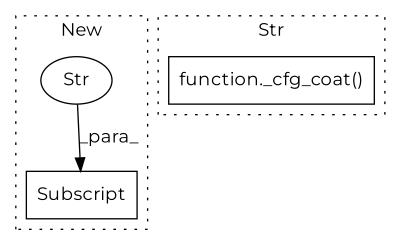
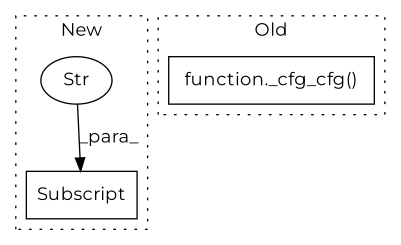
cluster "Str": label "Str" -> "Old"
node "function._cfg_coat()": label "function._cfg_coat()" -> "function._cfg_cfg()"
